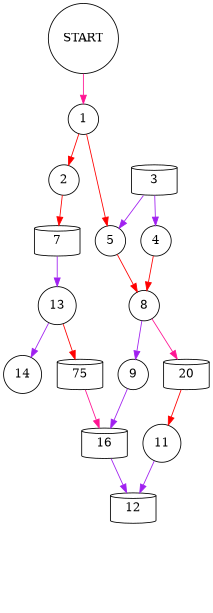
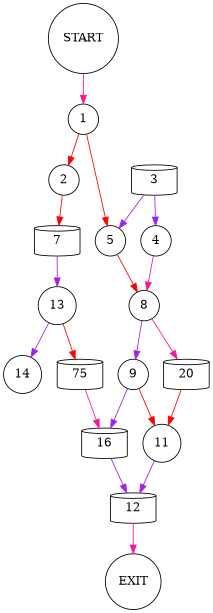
edge "4" -> "8": color red -> deeppink
edge "9" -> "11": added
node "EXIT": added
